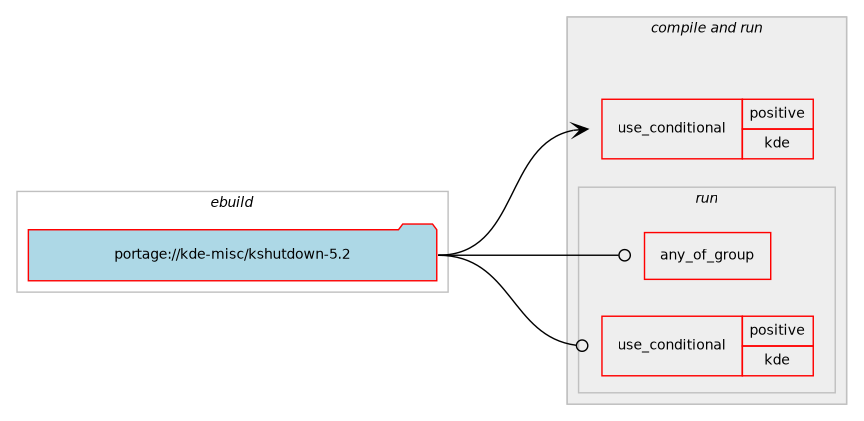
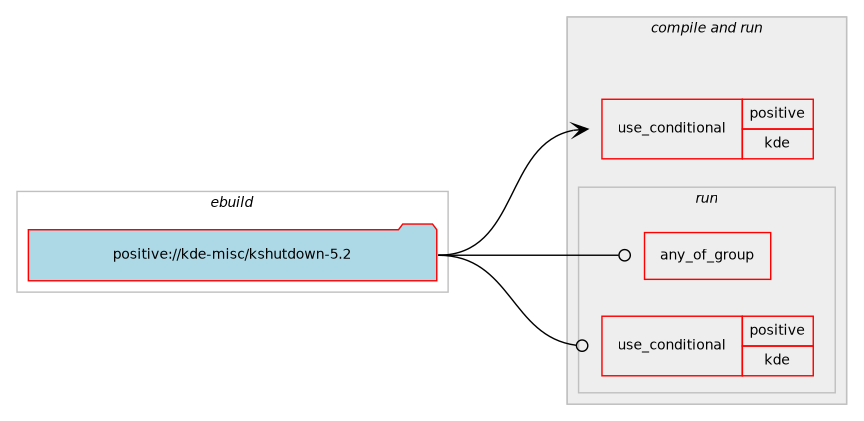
node "portage://kde-misc/kshutdown-5.2": label "portage://kde-misc/kshutdown-5.2" -> "positive://kde-misc/kshutdown-5.2"
